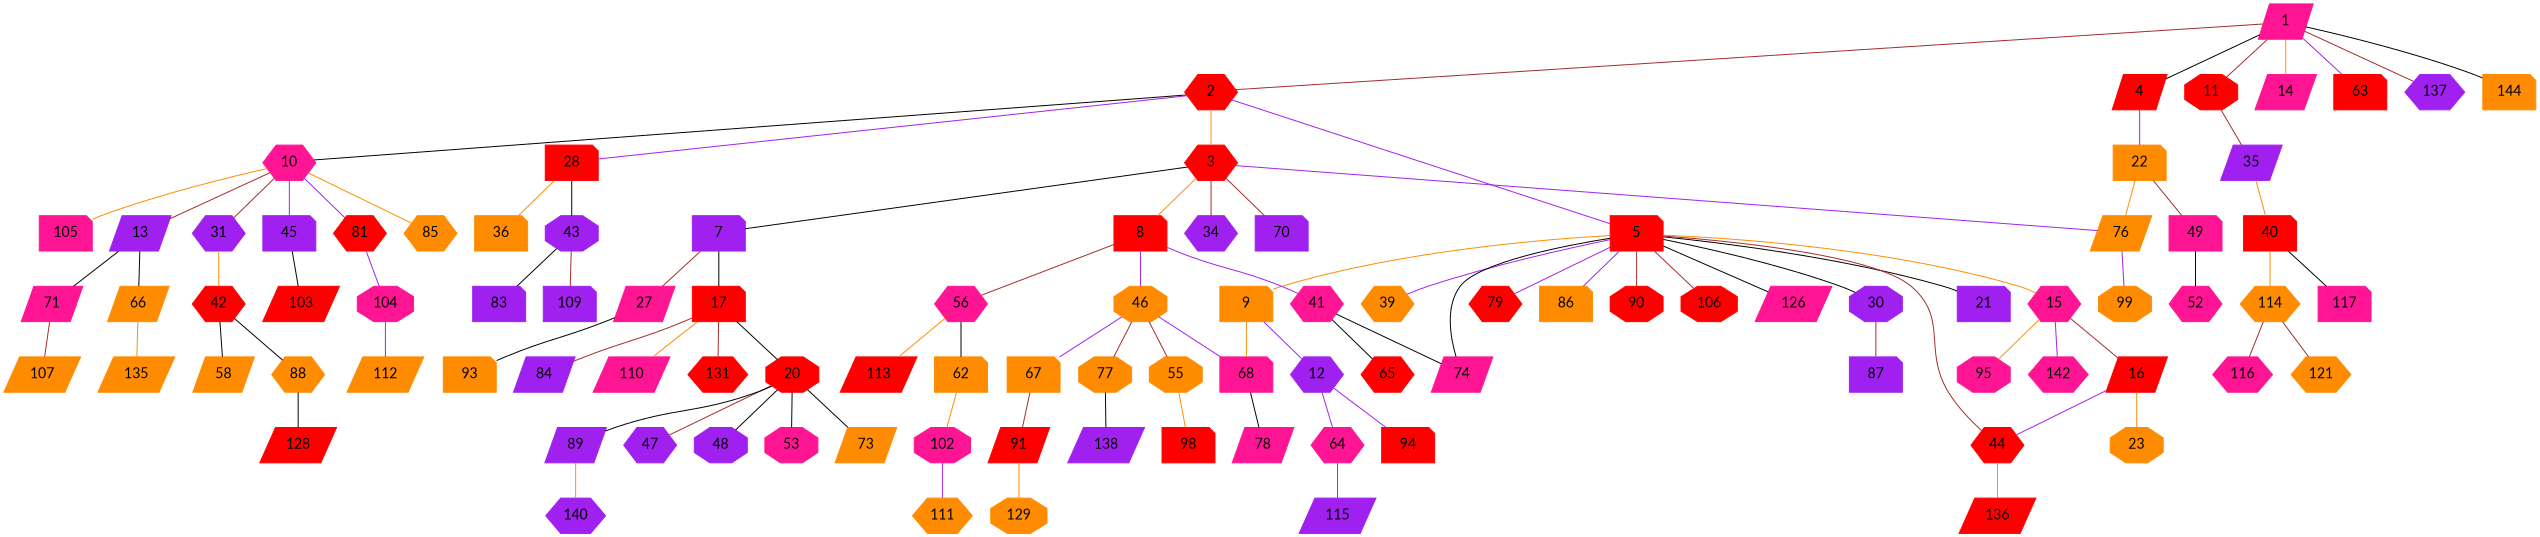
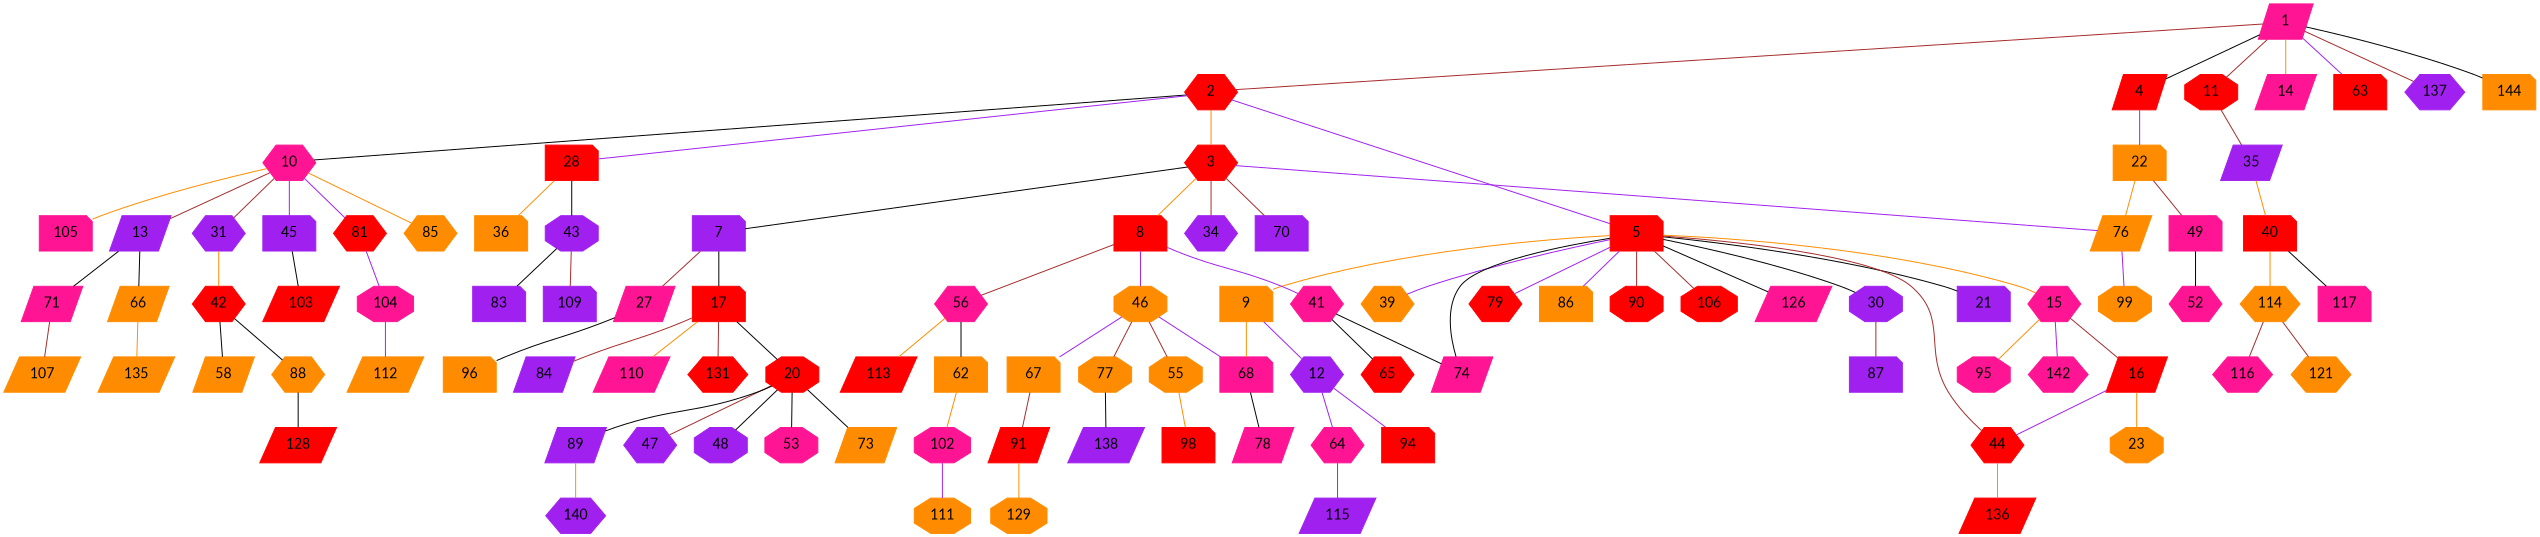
node "93": label "93" -> "96"
node "111": shape hexagon -> octagon
